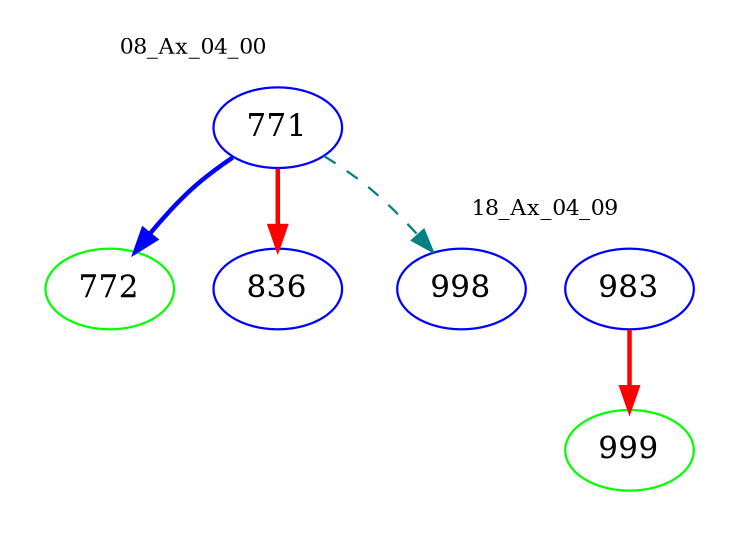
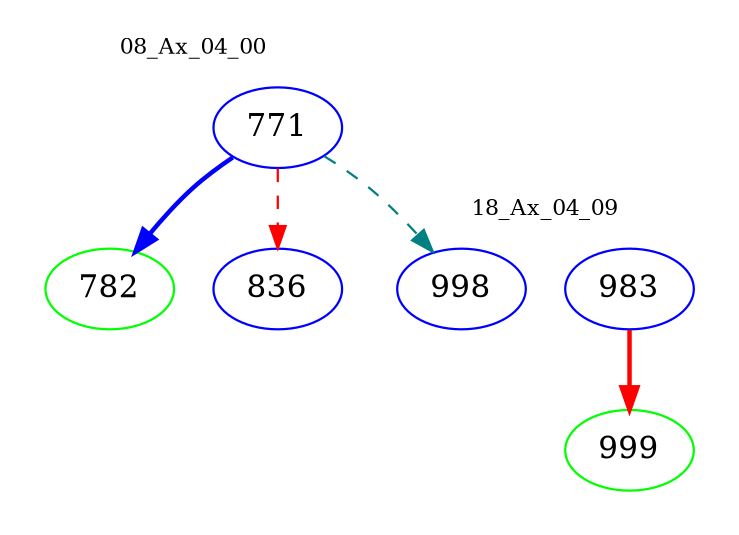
edge "771" -> "836": style bold -> dashed
node "772": label "772" -> "782"
